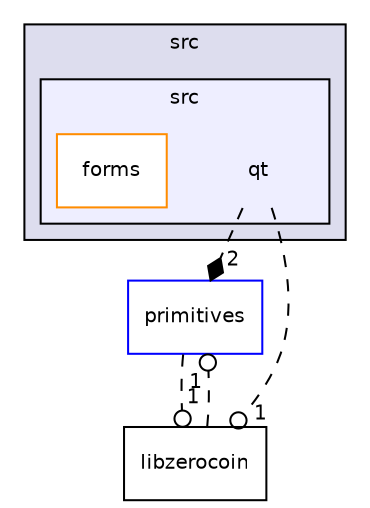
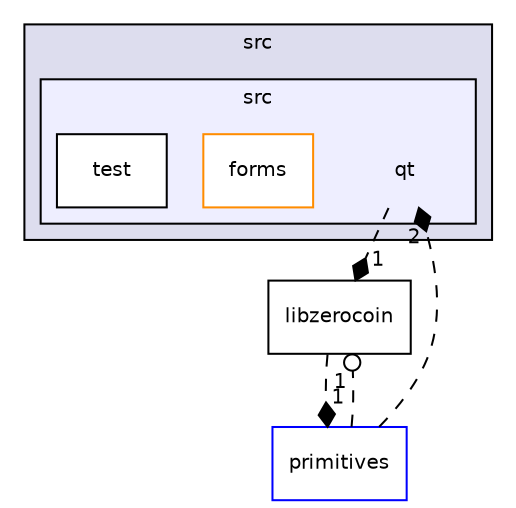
node "test": added
edge "qt" -> "primitives": reversed
edge "qt" -> "libzerocoin": arrowhead odot -> diamond
edge "libzerocoin" -> "primitives": arrowhead odot -> diamond
